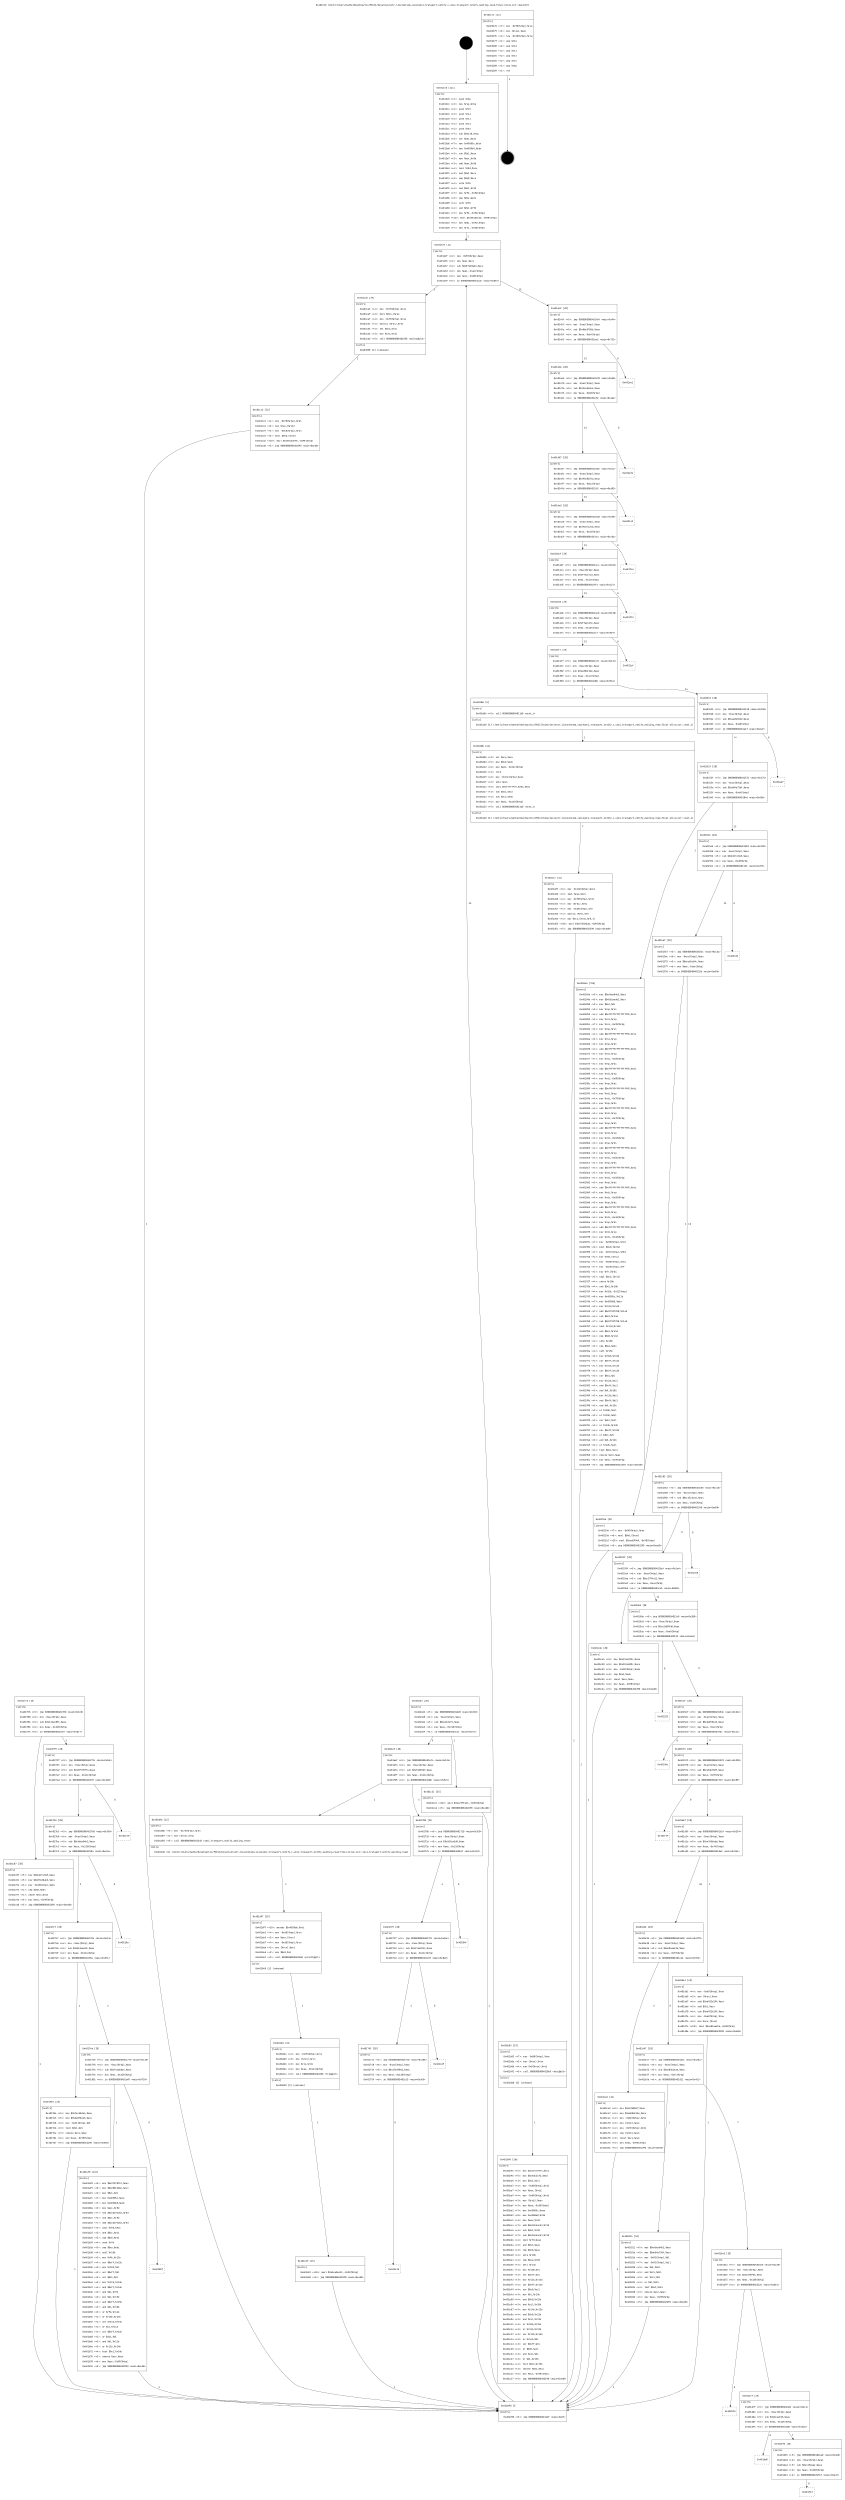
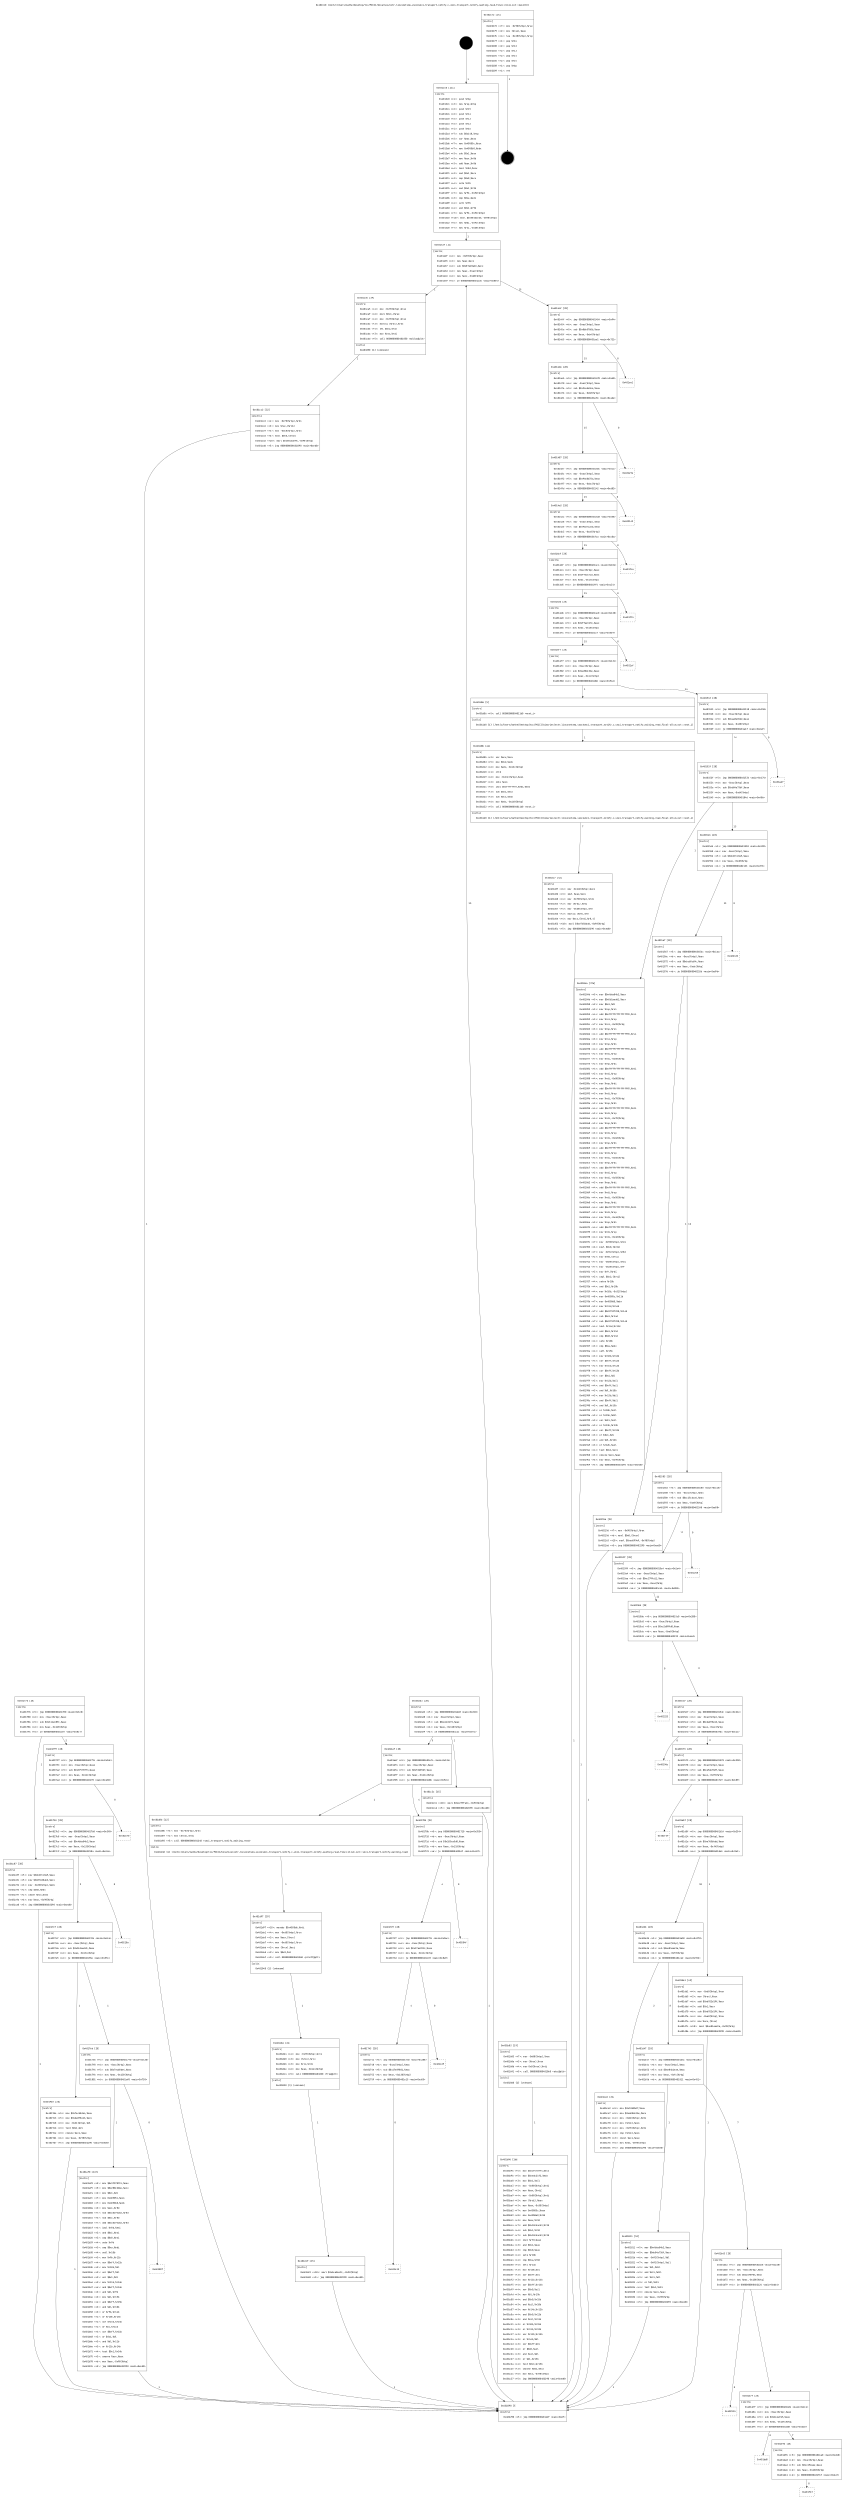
node "0x401c4b [30]": removed
edge "0x401797 [28]" -> "0x4017b3 [28]": removed, label "2"
